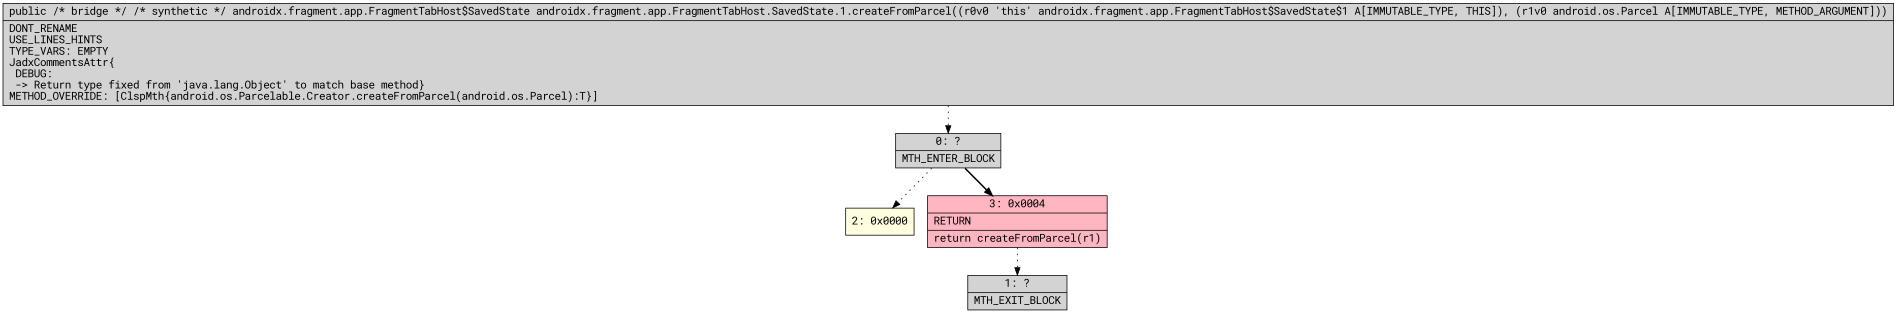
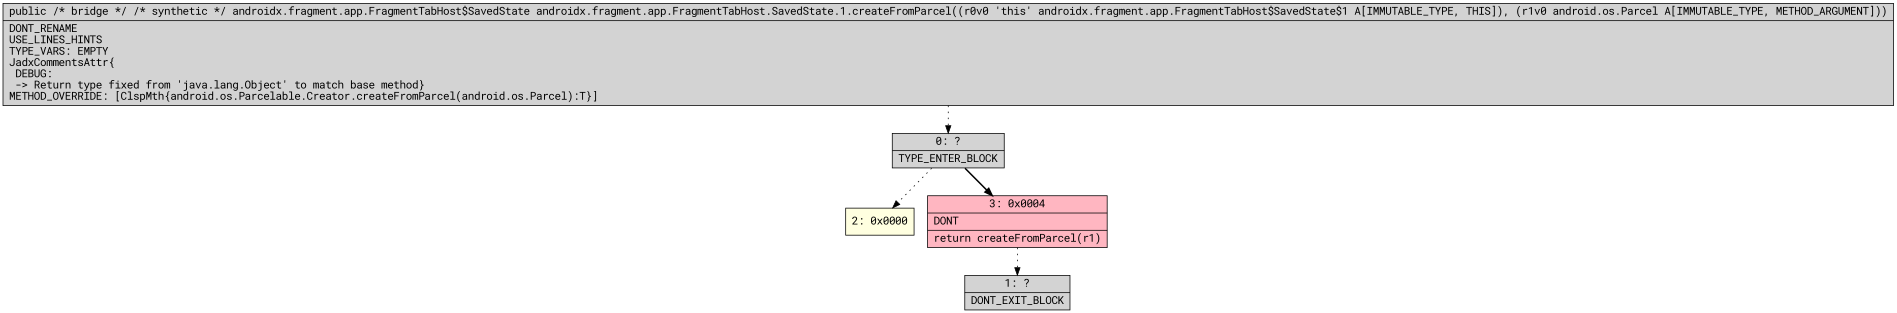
node "0: ?": text "MTH_ENTER_BLOCK" -> "TYPE_ENTER_BLOCK"
node "3: 0x0004": text "RETURN" -> "DONT"
node "1: ?": text "MTH_EXIT_BLOCK" -> "DONT_EXIT_BLOCK"
